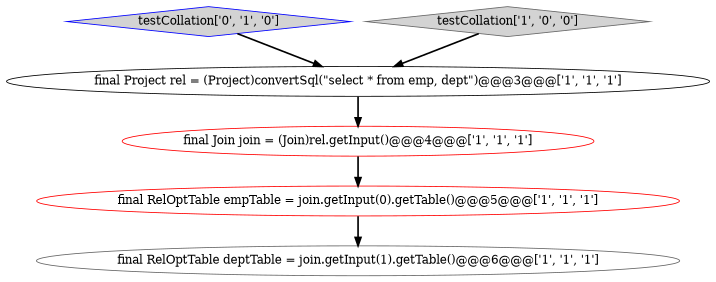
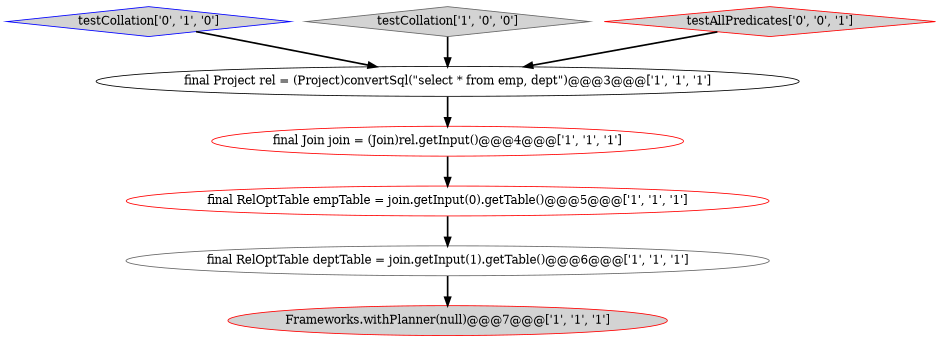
node "testAllPredicates['0', '0', '1']": added
node "Frameworks.withPlanner(null)@@@7@@@['1', '1', '1']": added
